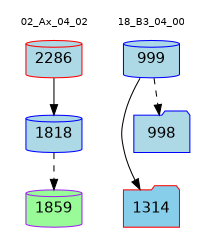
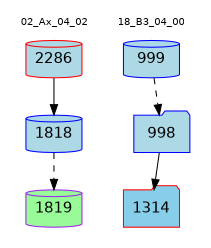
edge "999" -> "1314": now "998" -> "1314"
node "1859": label "1859" -> "1819"
